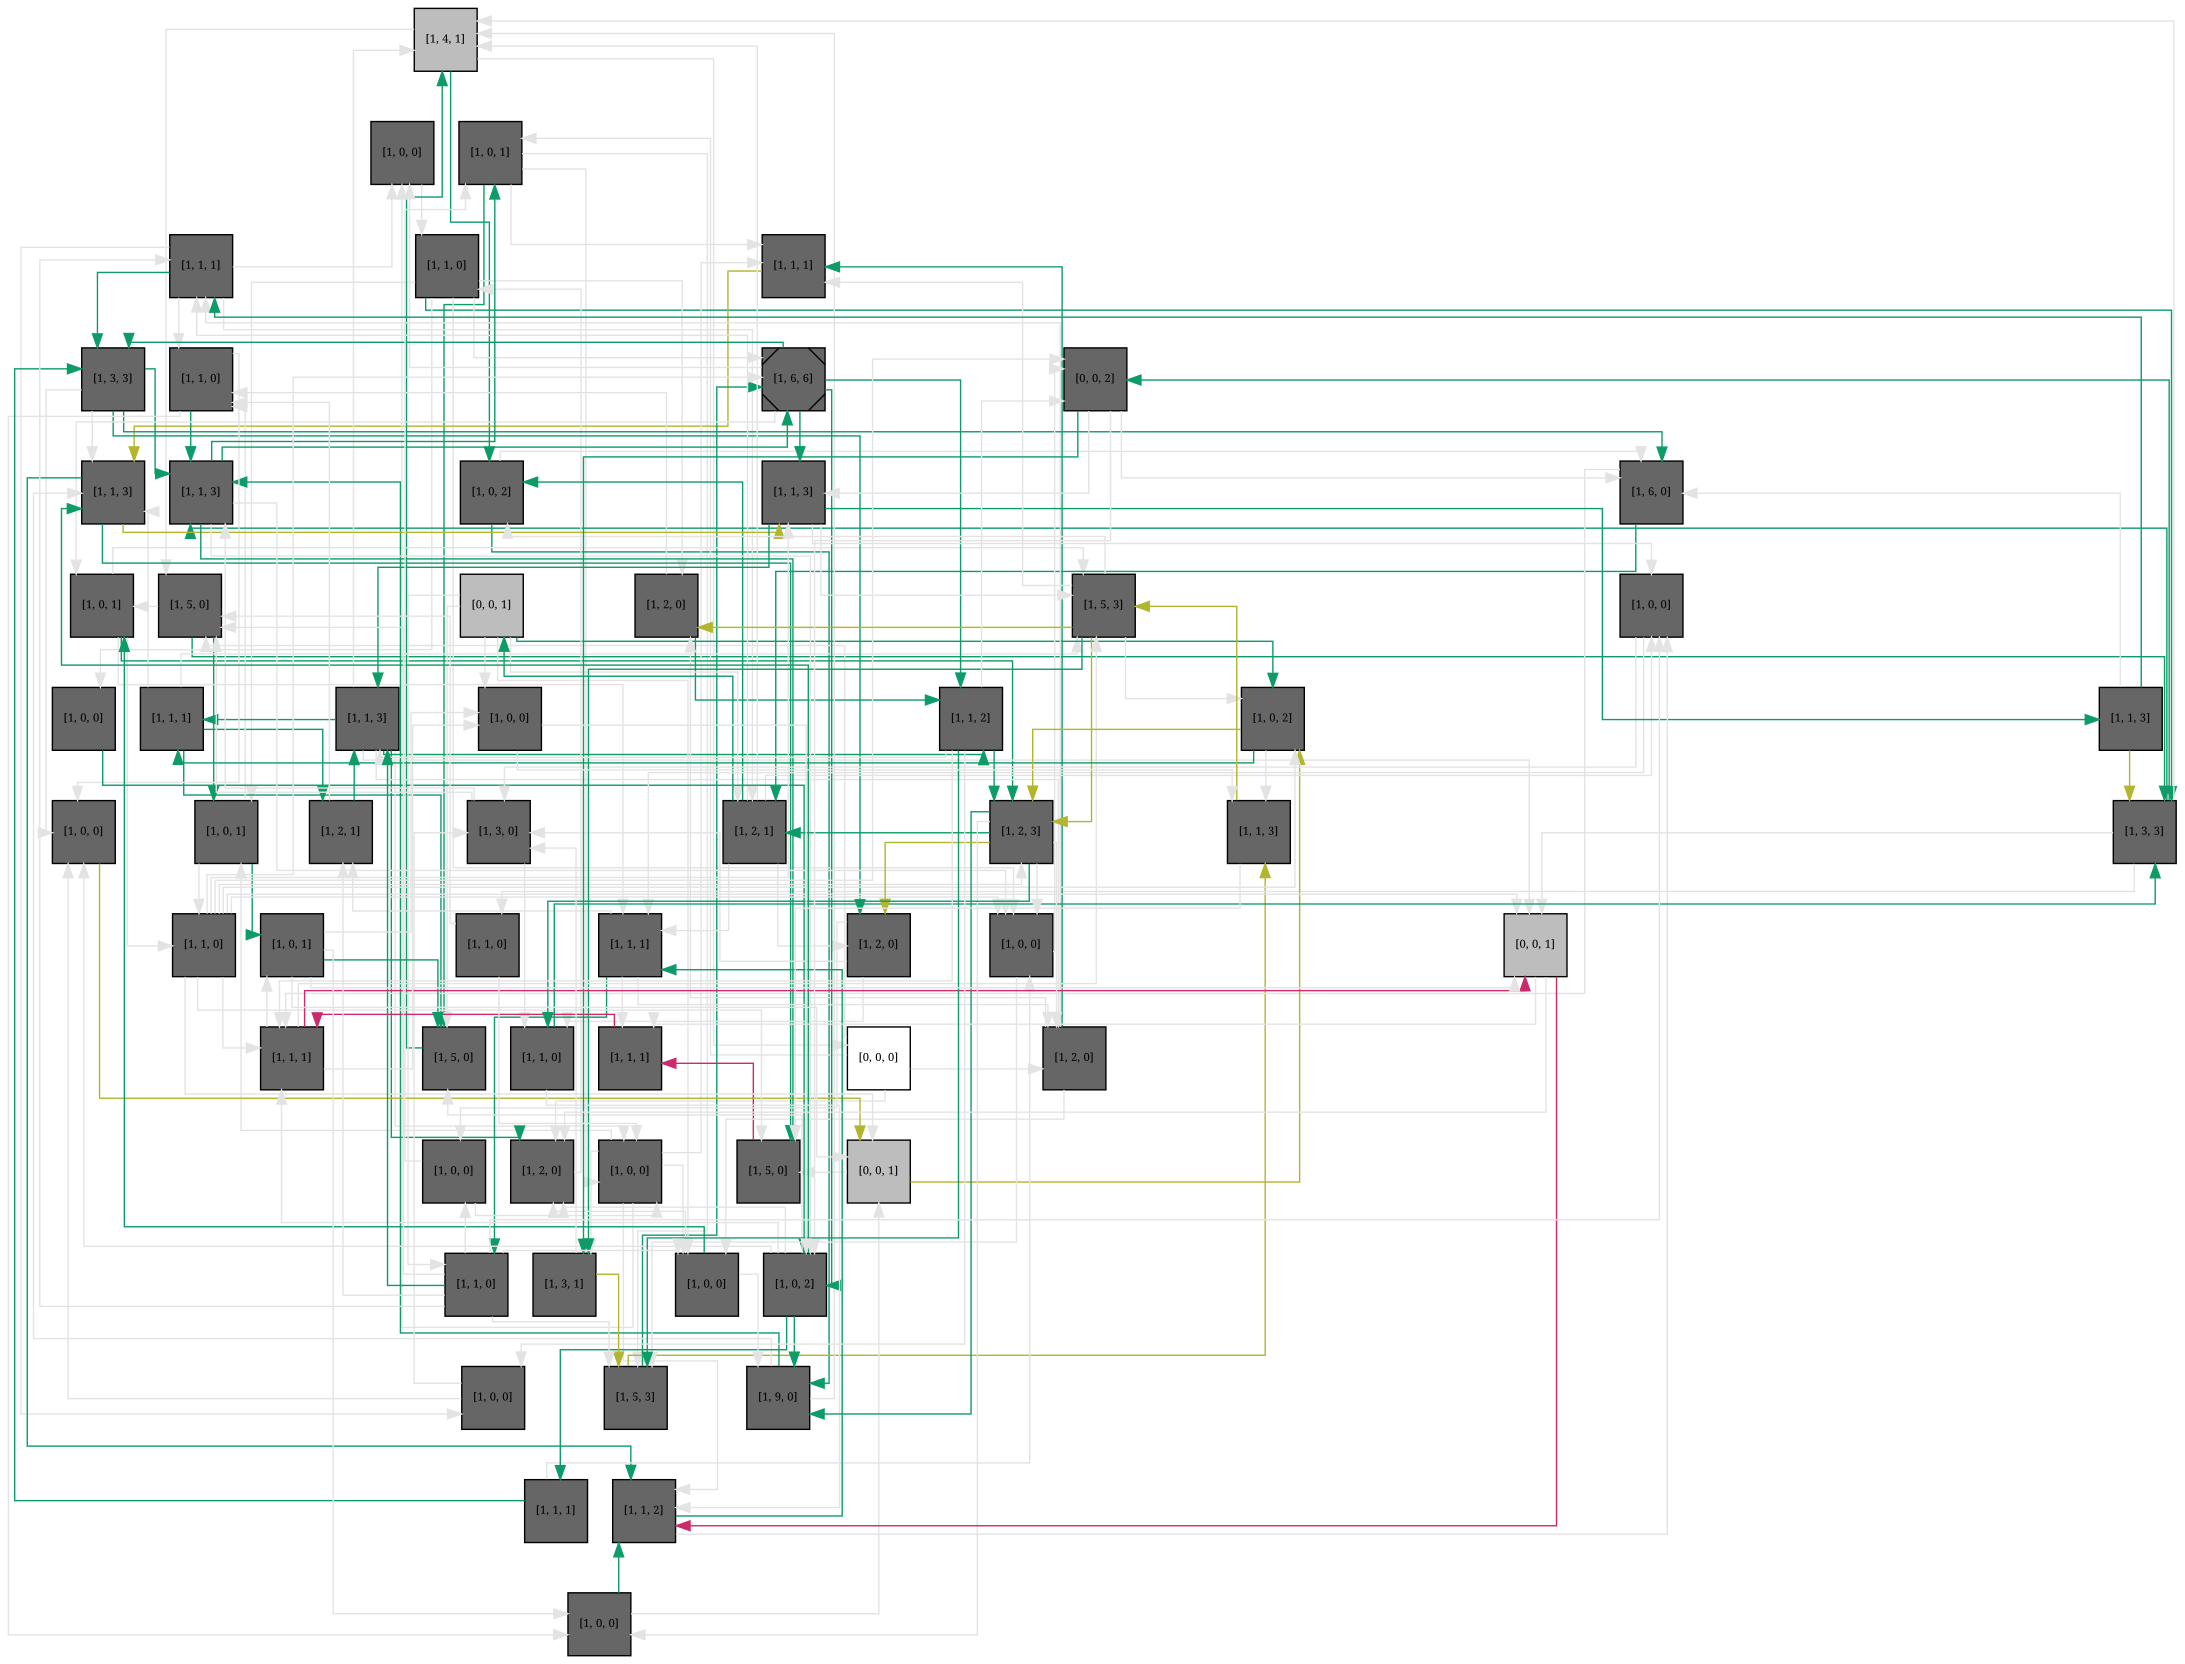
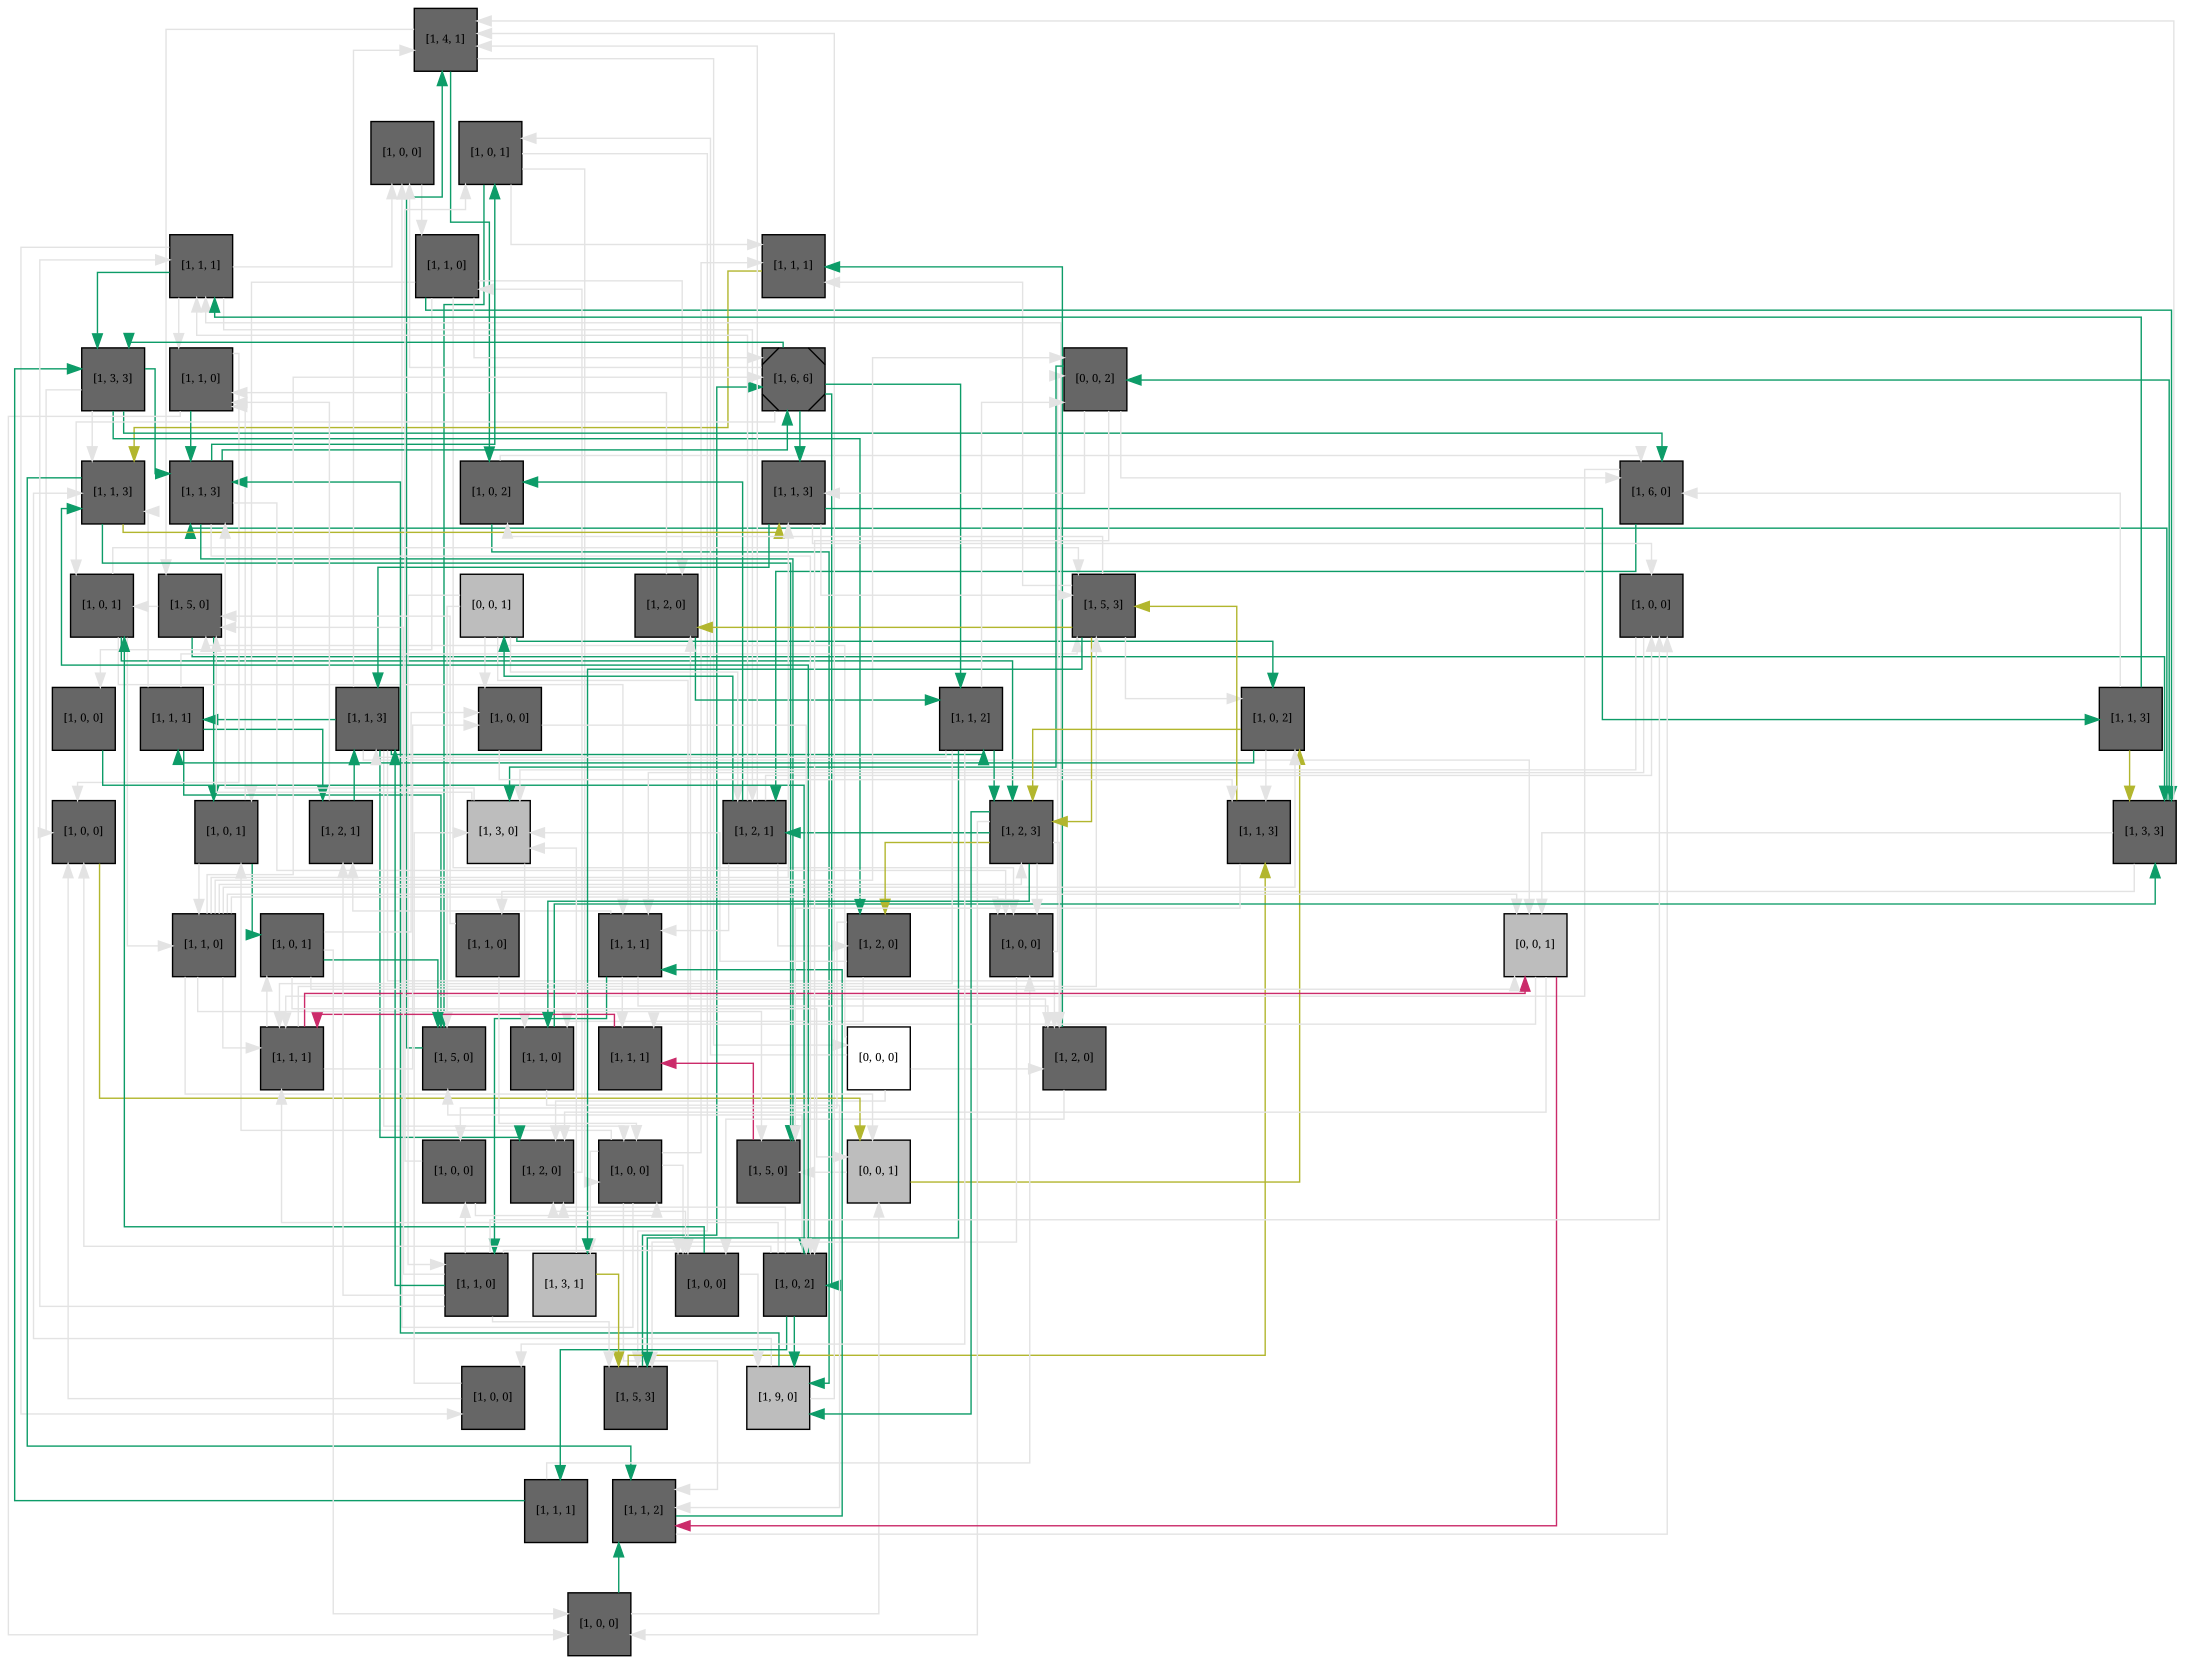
node "[1, 4, 1]": fillcolor #bdbdbd -> #666666
edge "[0, 0, 2]" -> "[1, 3, 1]": now "[0, 0, 2]" -> "[1, 3, 0]"
node "[1, 3, 0]": fillcolor #666666 -> #bdbdbd
node "[1, 3, 1]": fillcolor #666666 -> #bdbdbd
node "[1, 9, 0]": fillcolor #666666 -> #bdbdbd
